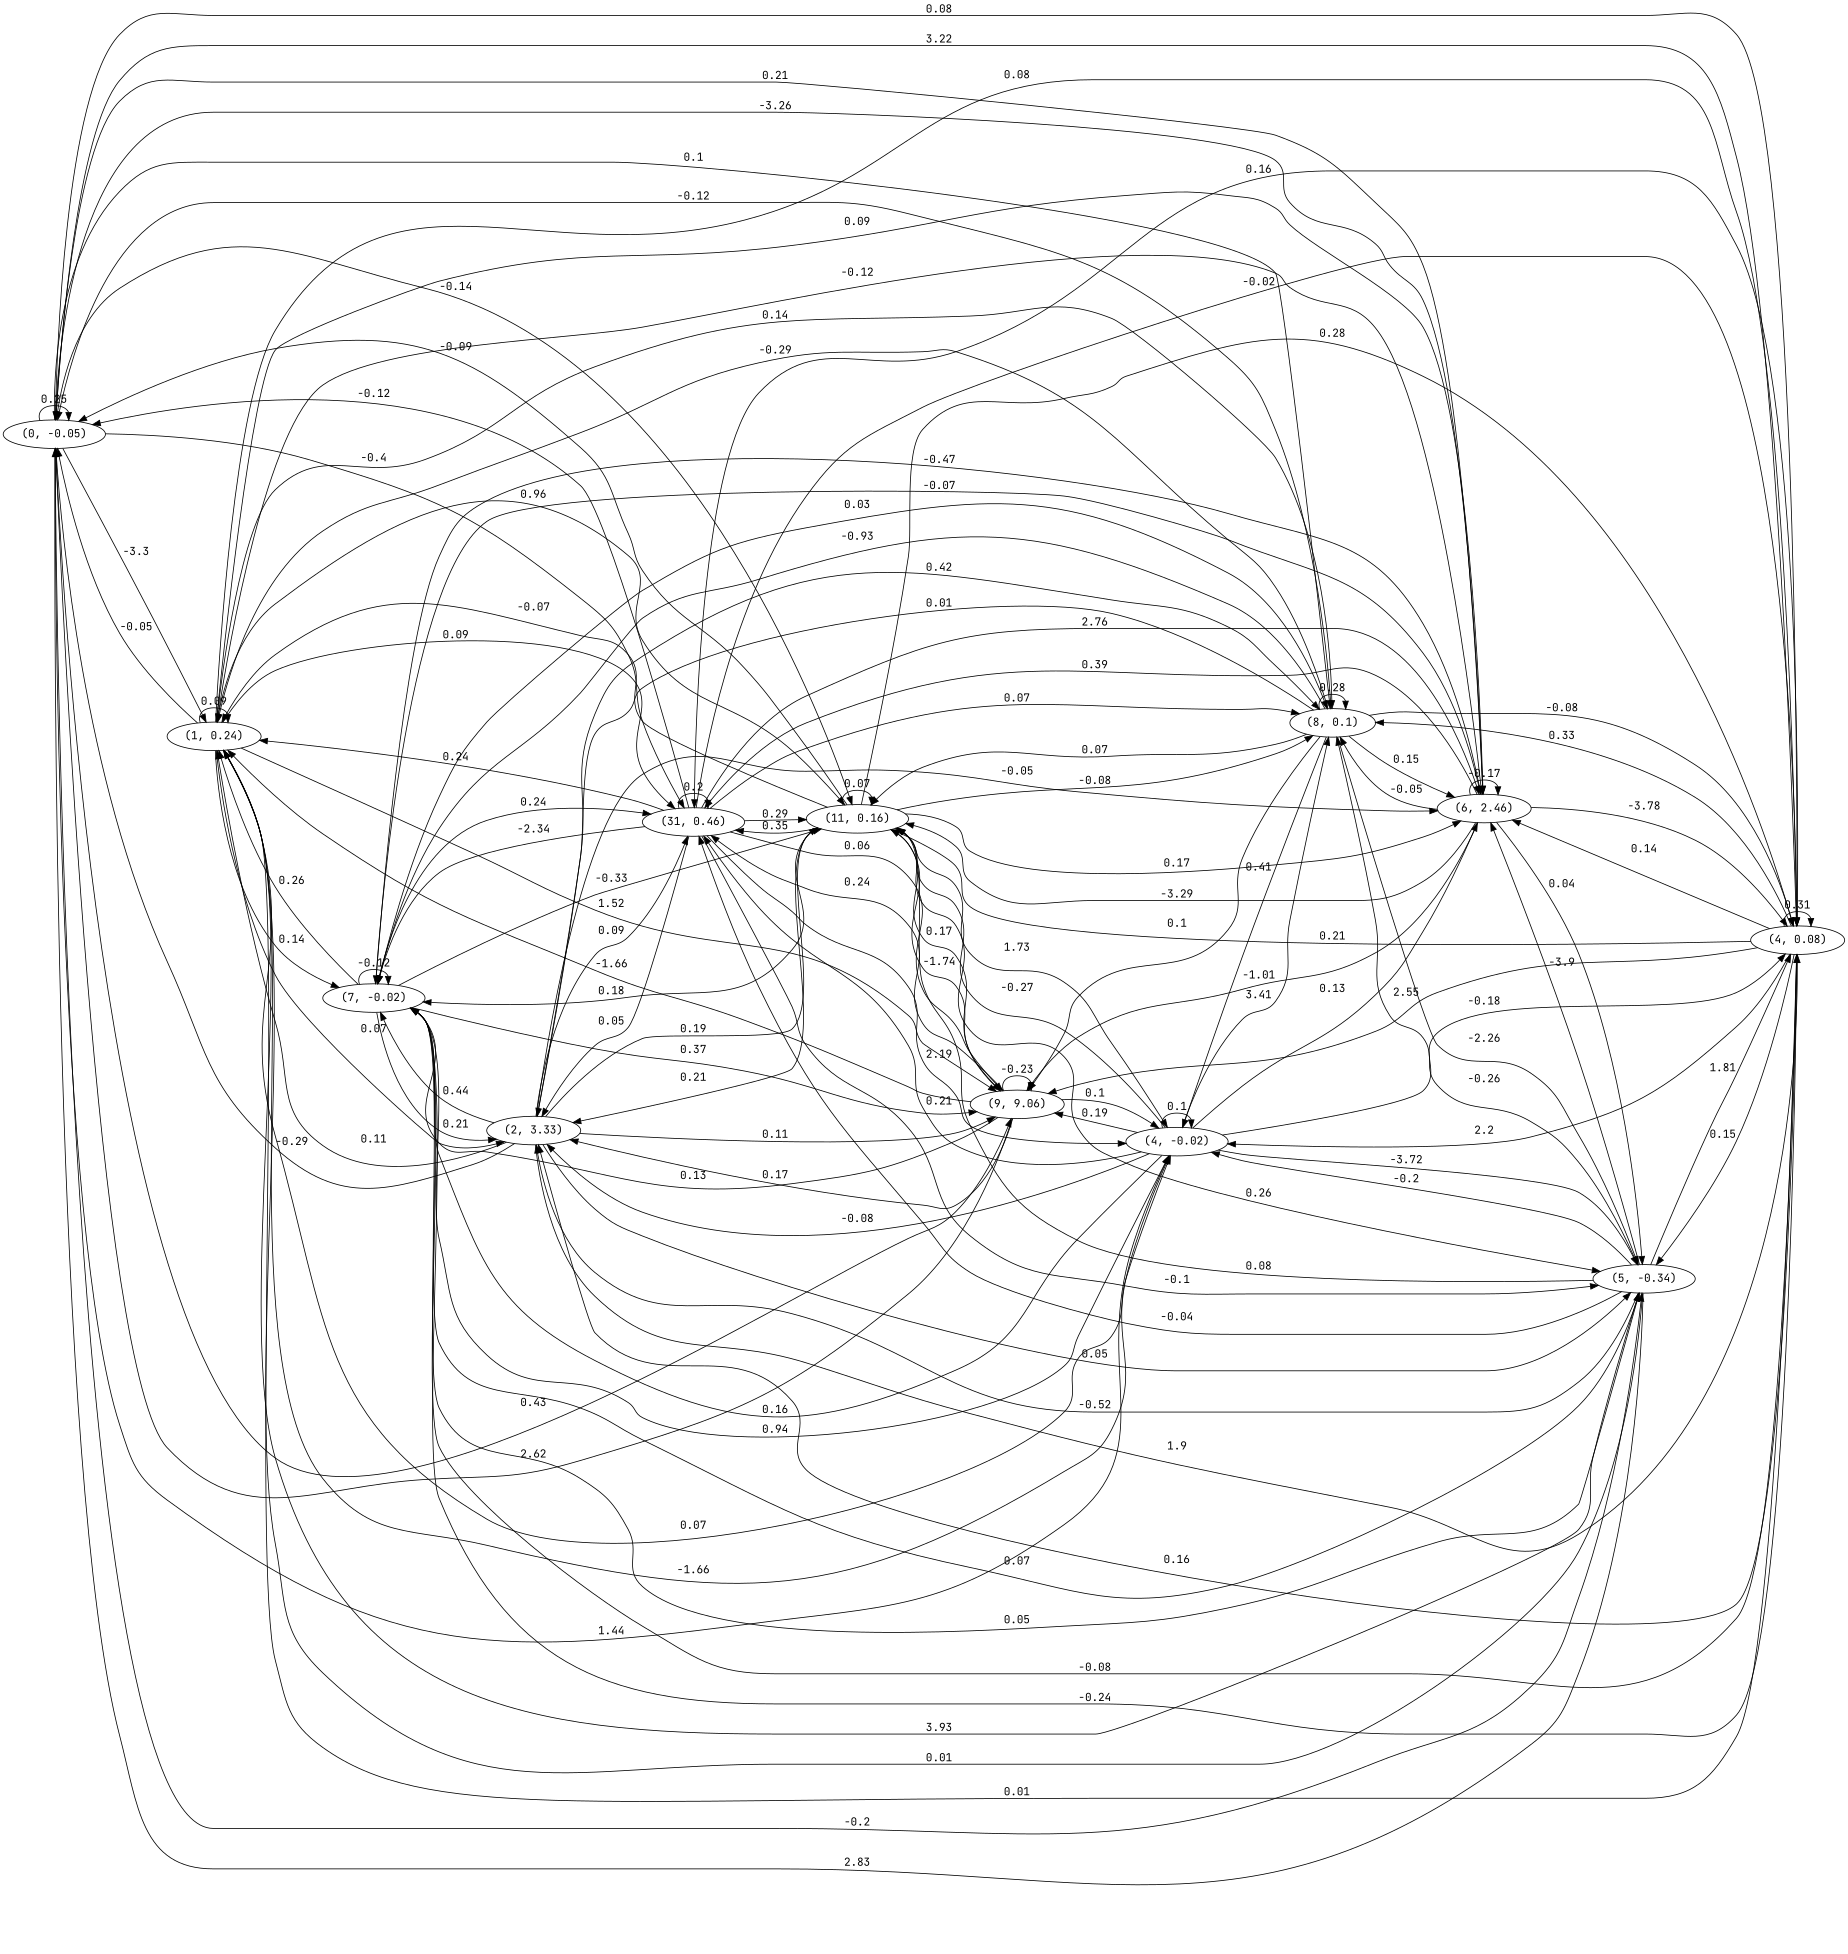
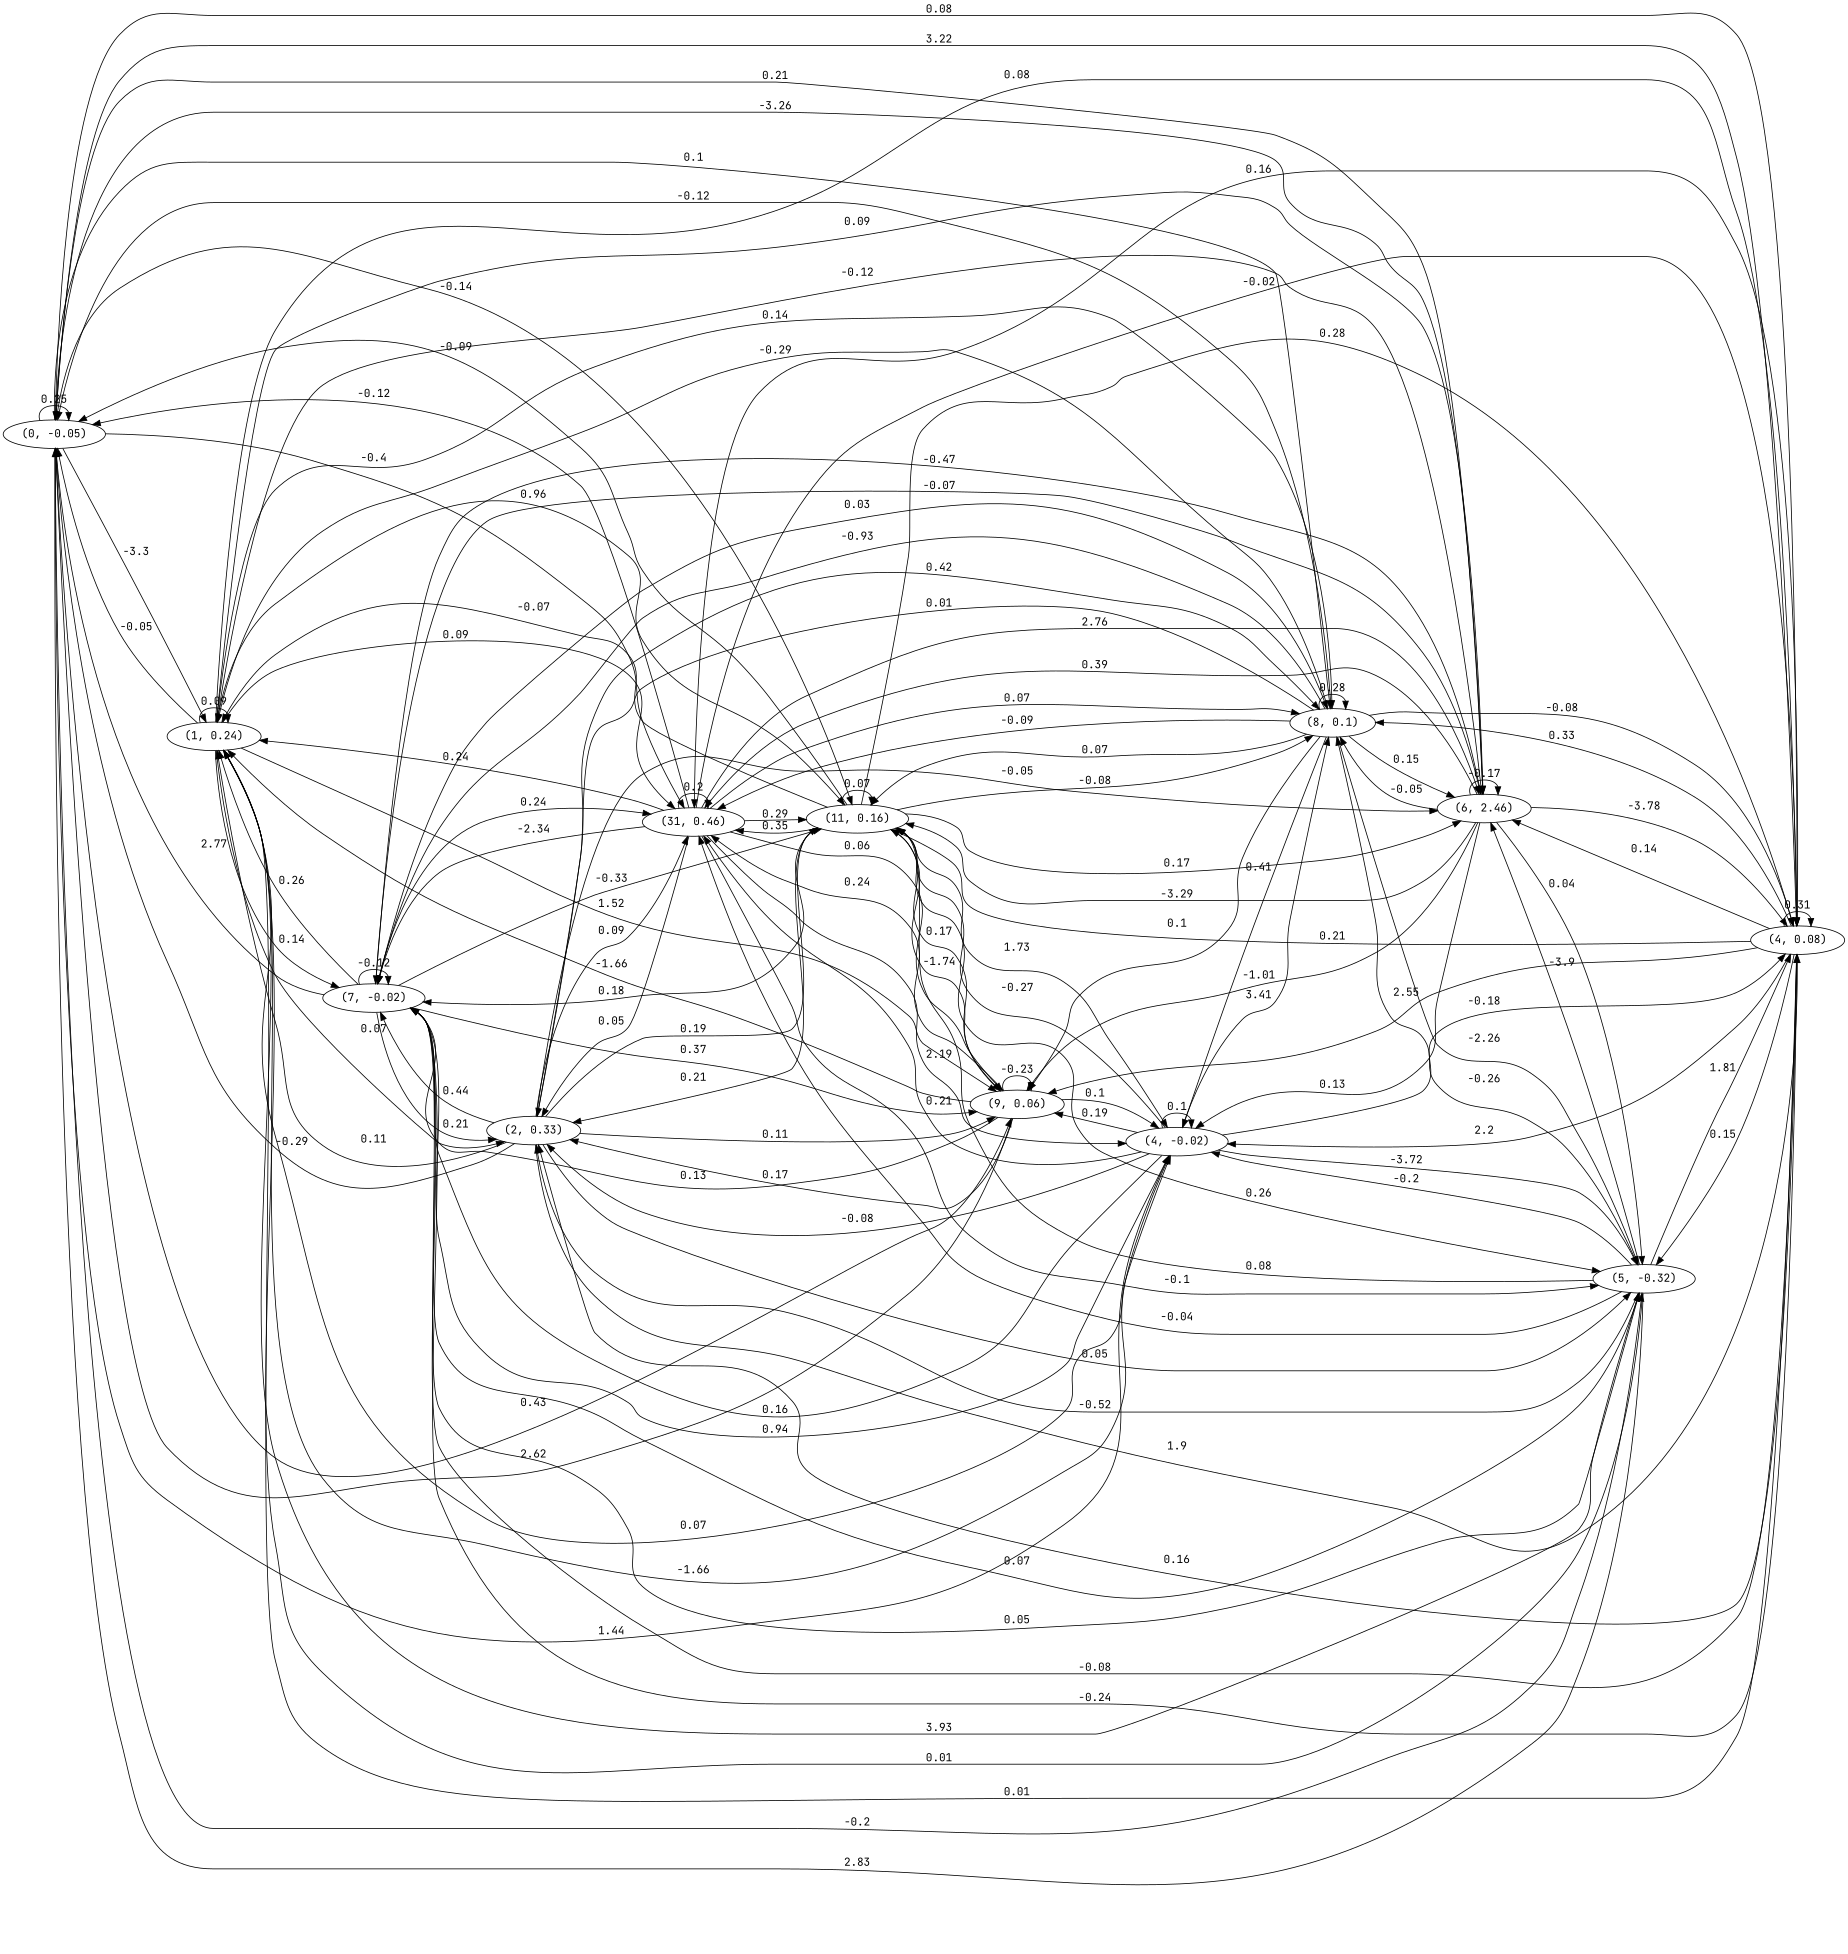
edge "(8, 0.1)" -> "(31, 0.46)": added, label "-0.09"
edge "(7, -0.02)" -> "(0, -0.05)": added, label "2.77"
edge "(4, -0.02)" -> "(6, 2.46)": reversed
node "(9, 9.06)": label "(9, 9.06)" -> "(9, 0.06)"
node "(2, 3.33)": label "(2, 3.33)" -> "(2, 0.33)"
node "(5, -0.34)": label "(5, -0.34)" -> "(5, -0.32)"
